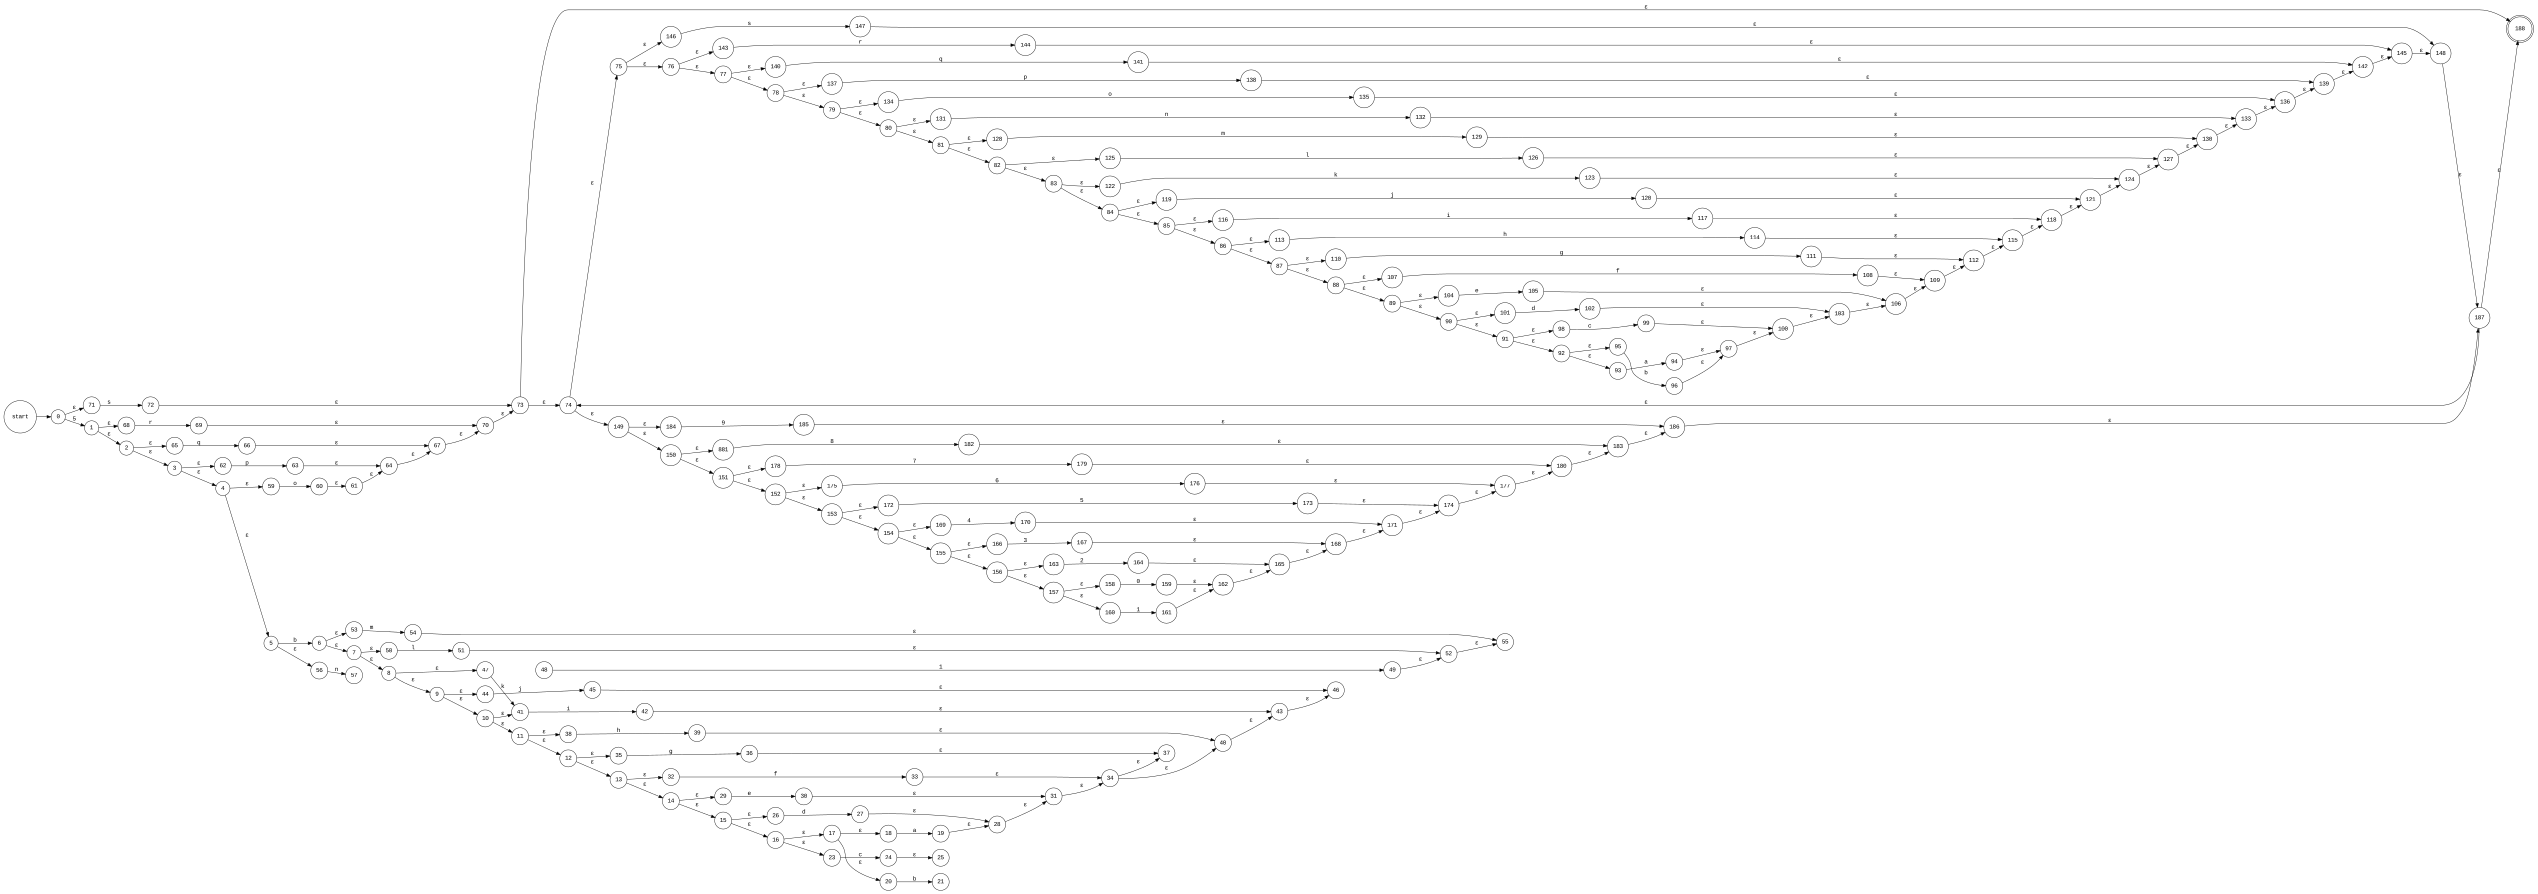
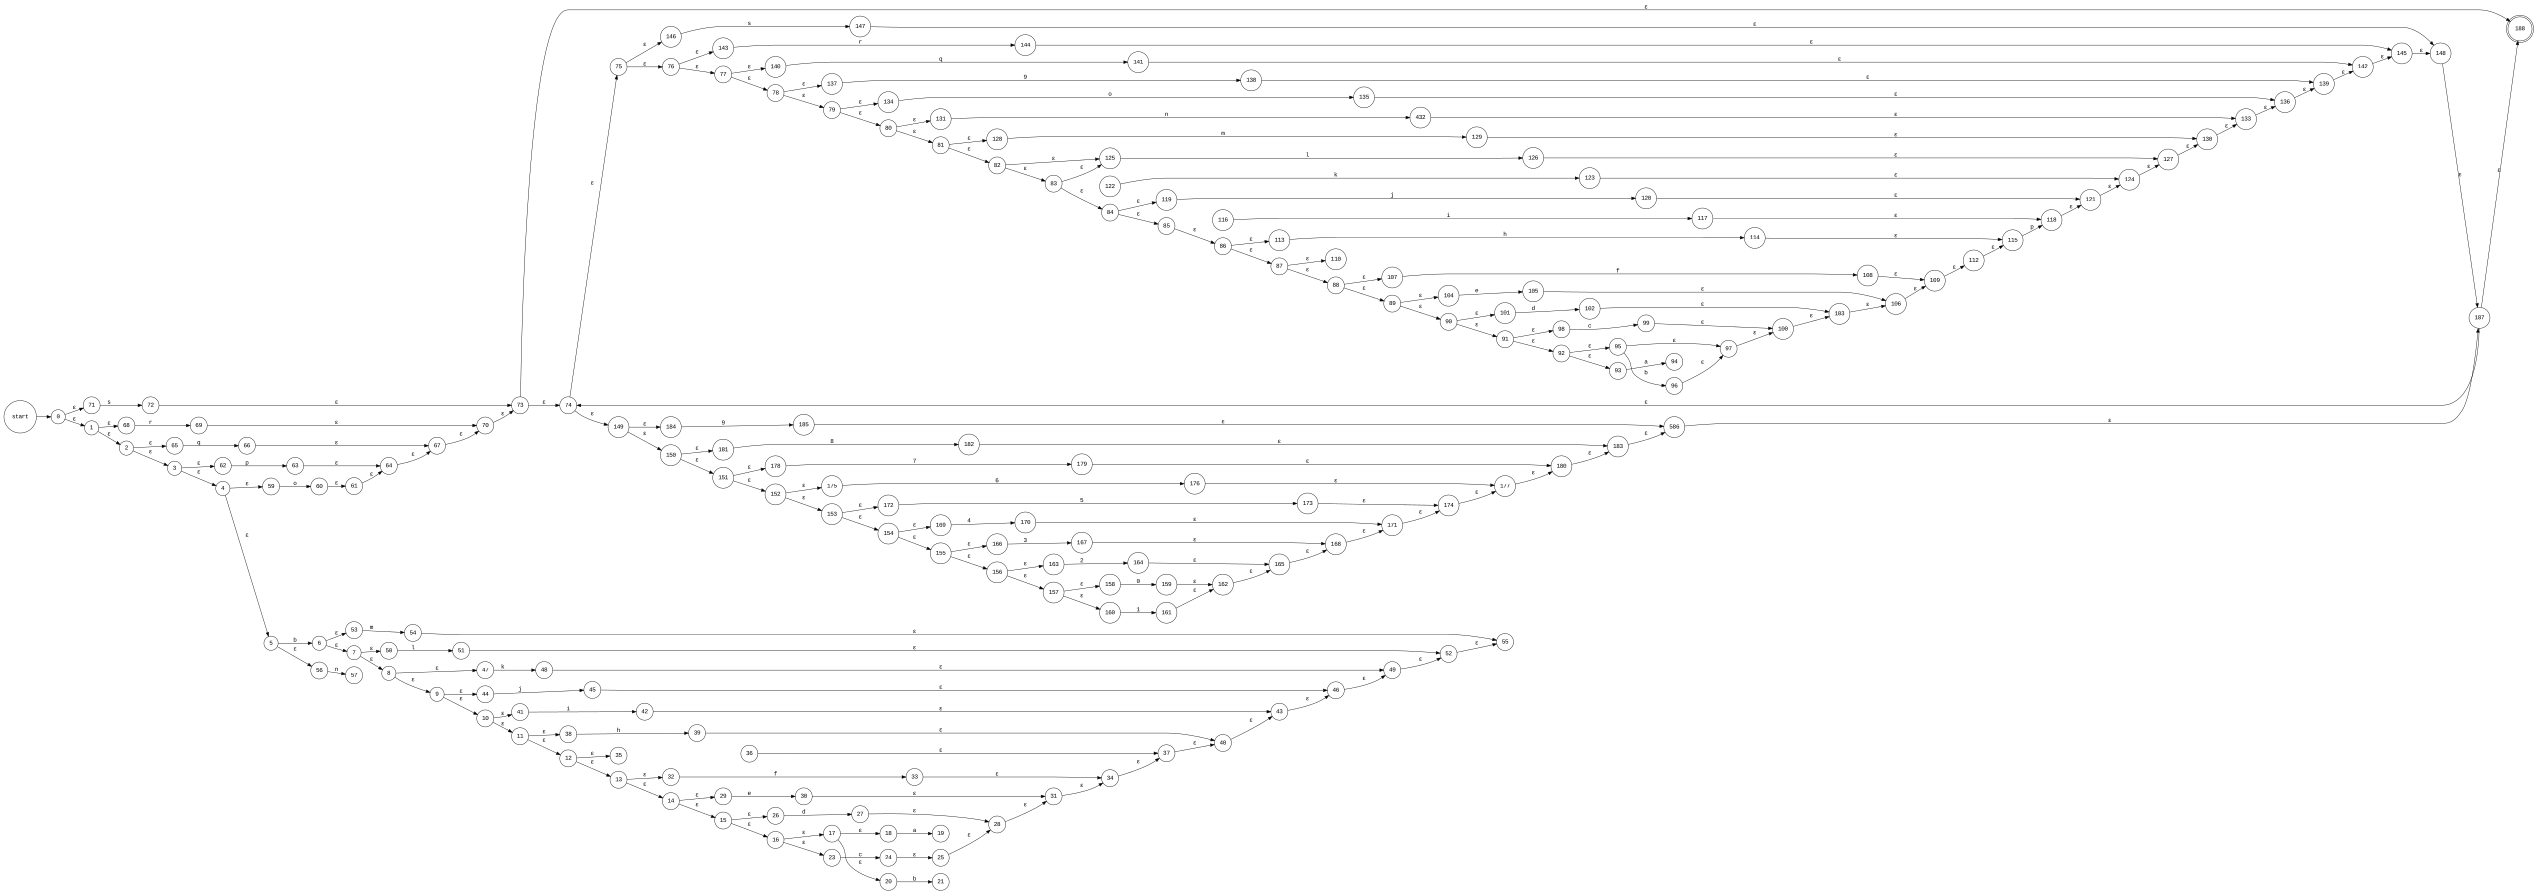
edge "137" -> "138": label "p" -> "9"
node "132": label "132" -> "432"
edge "83" -> "122": now "83" -> "125"
edge "85" -> "116": removed, label "ε"
edge "115" -> "118": label "ε" -> "p"
node "111": removed
edge "94" -> "97": now "95" -> "97"
edge "0" -> "1": label "5" -> "ε"
node "186": label "186" -> "586"
node "881": label "881" -> "181"
edge "48" -> "49": label "1" -> "ε"
edge "46" -> "49": added, label "ε"
edge "47" -> "41": now "47" -> "48"
edge "35" -> "36": removed, label "g"
edge "34" -> "40": now "37" -> "40"
edge "19" -> "28": now "25" -> "28"
